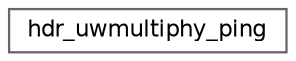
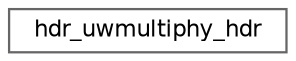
node "hdr_uwmultiphy_ping": label "hdr_uwmultiphy_ping" -> "hdr_uwmultiphy_hdr"
